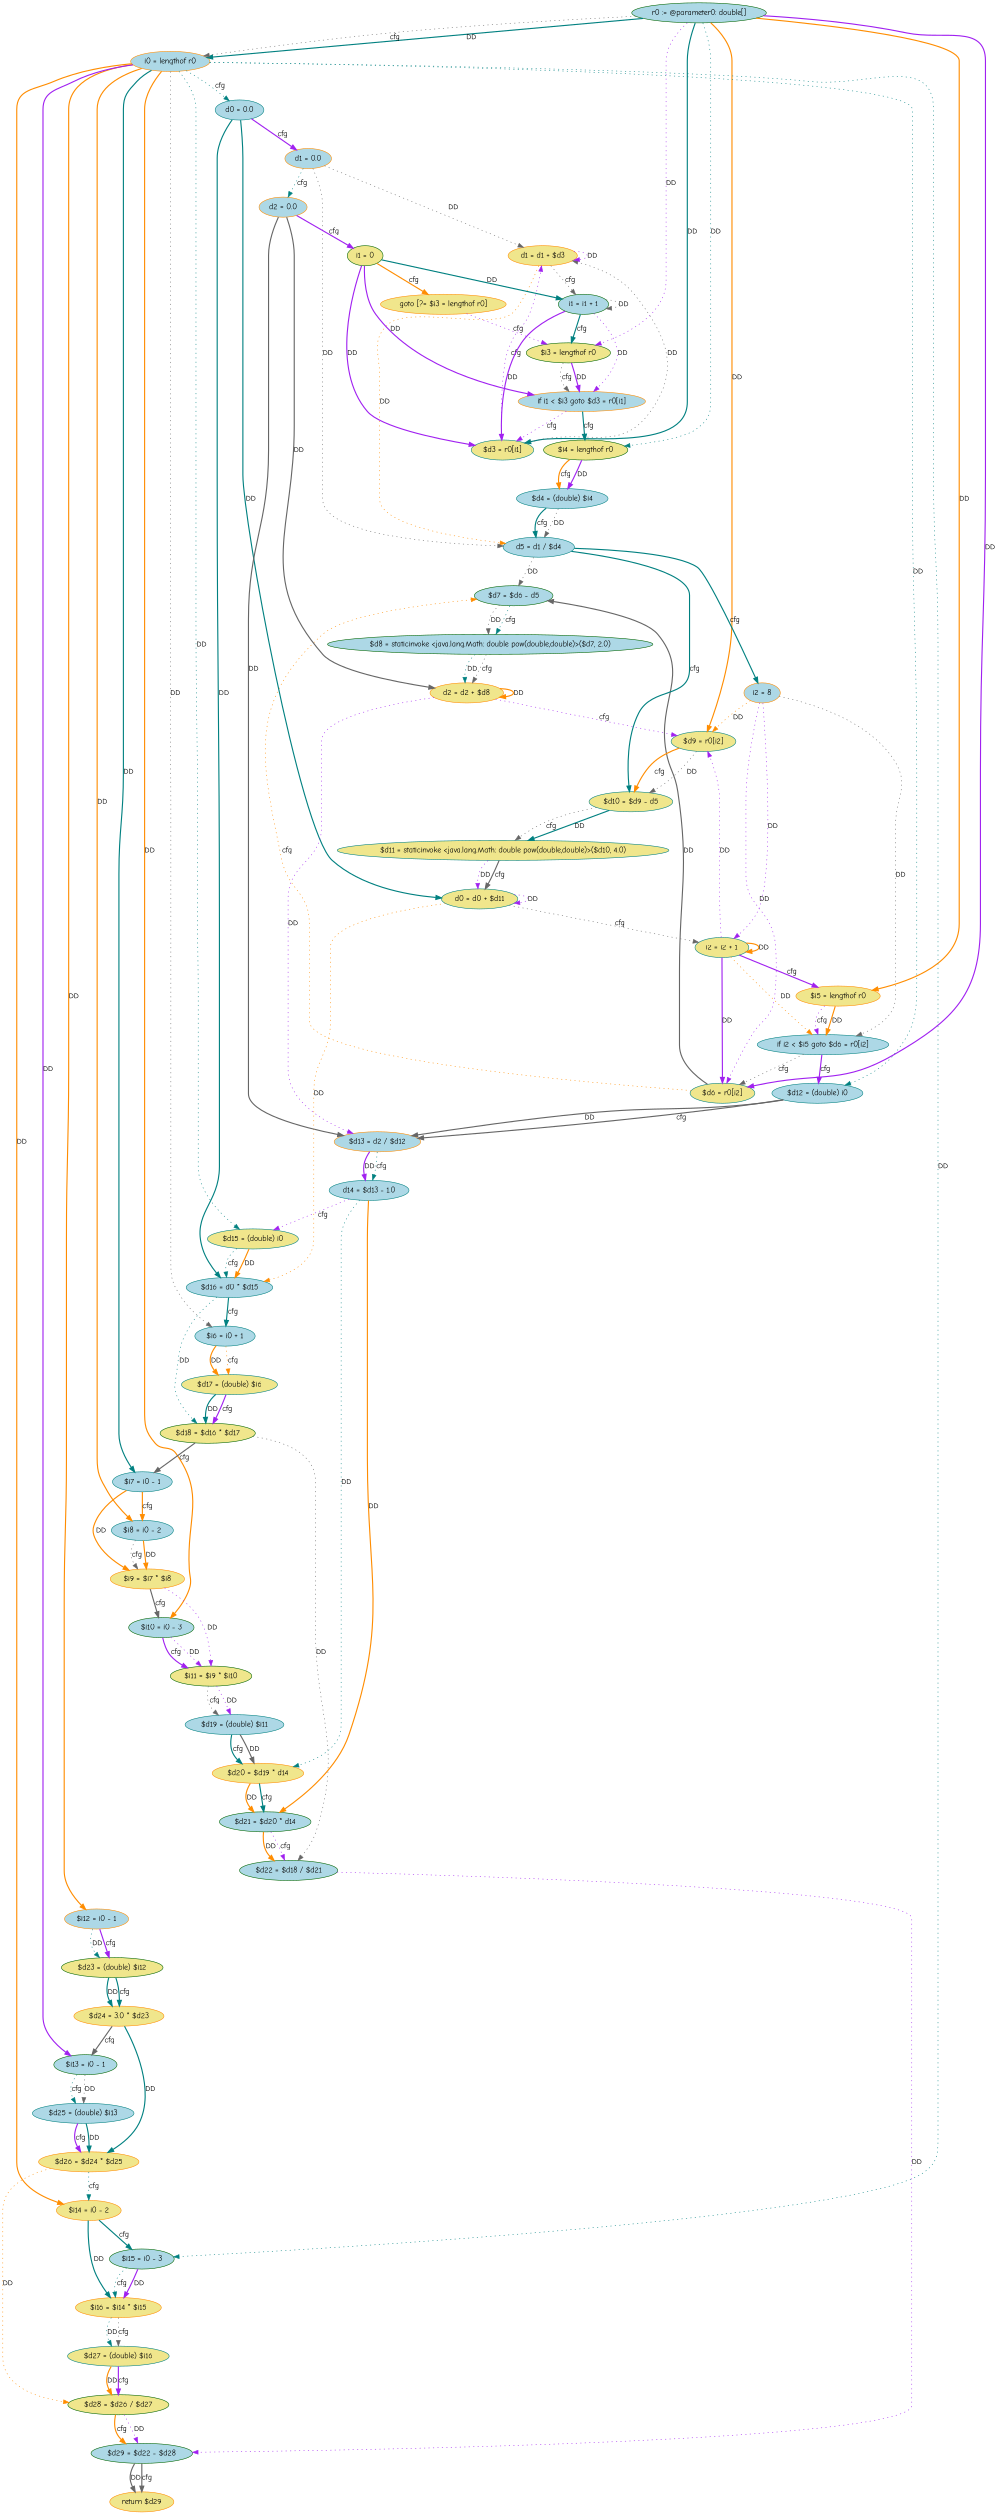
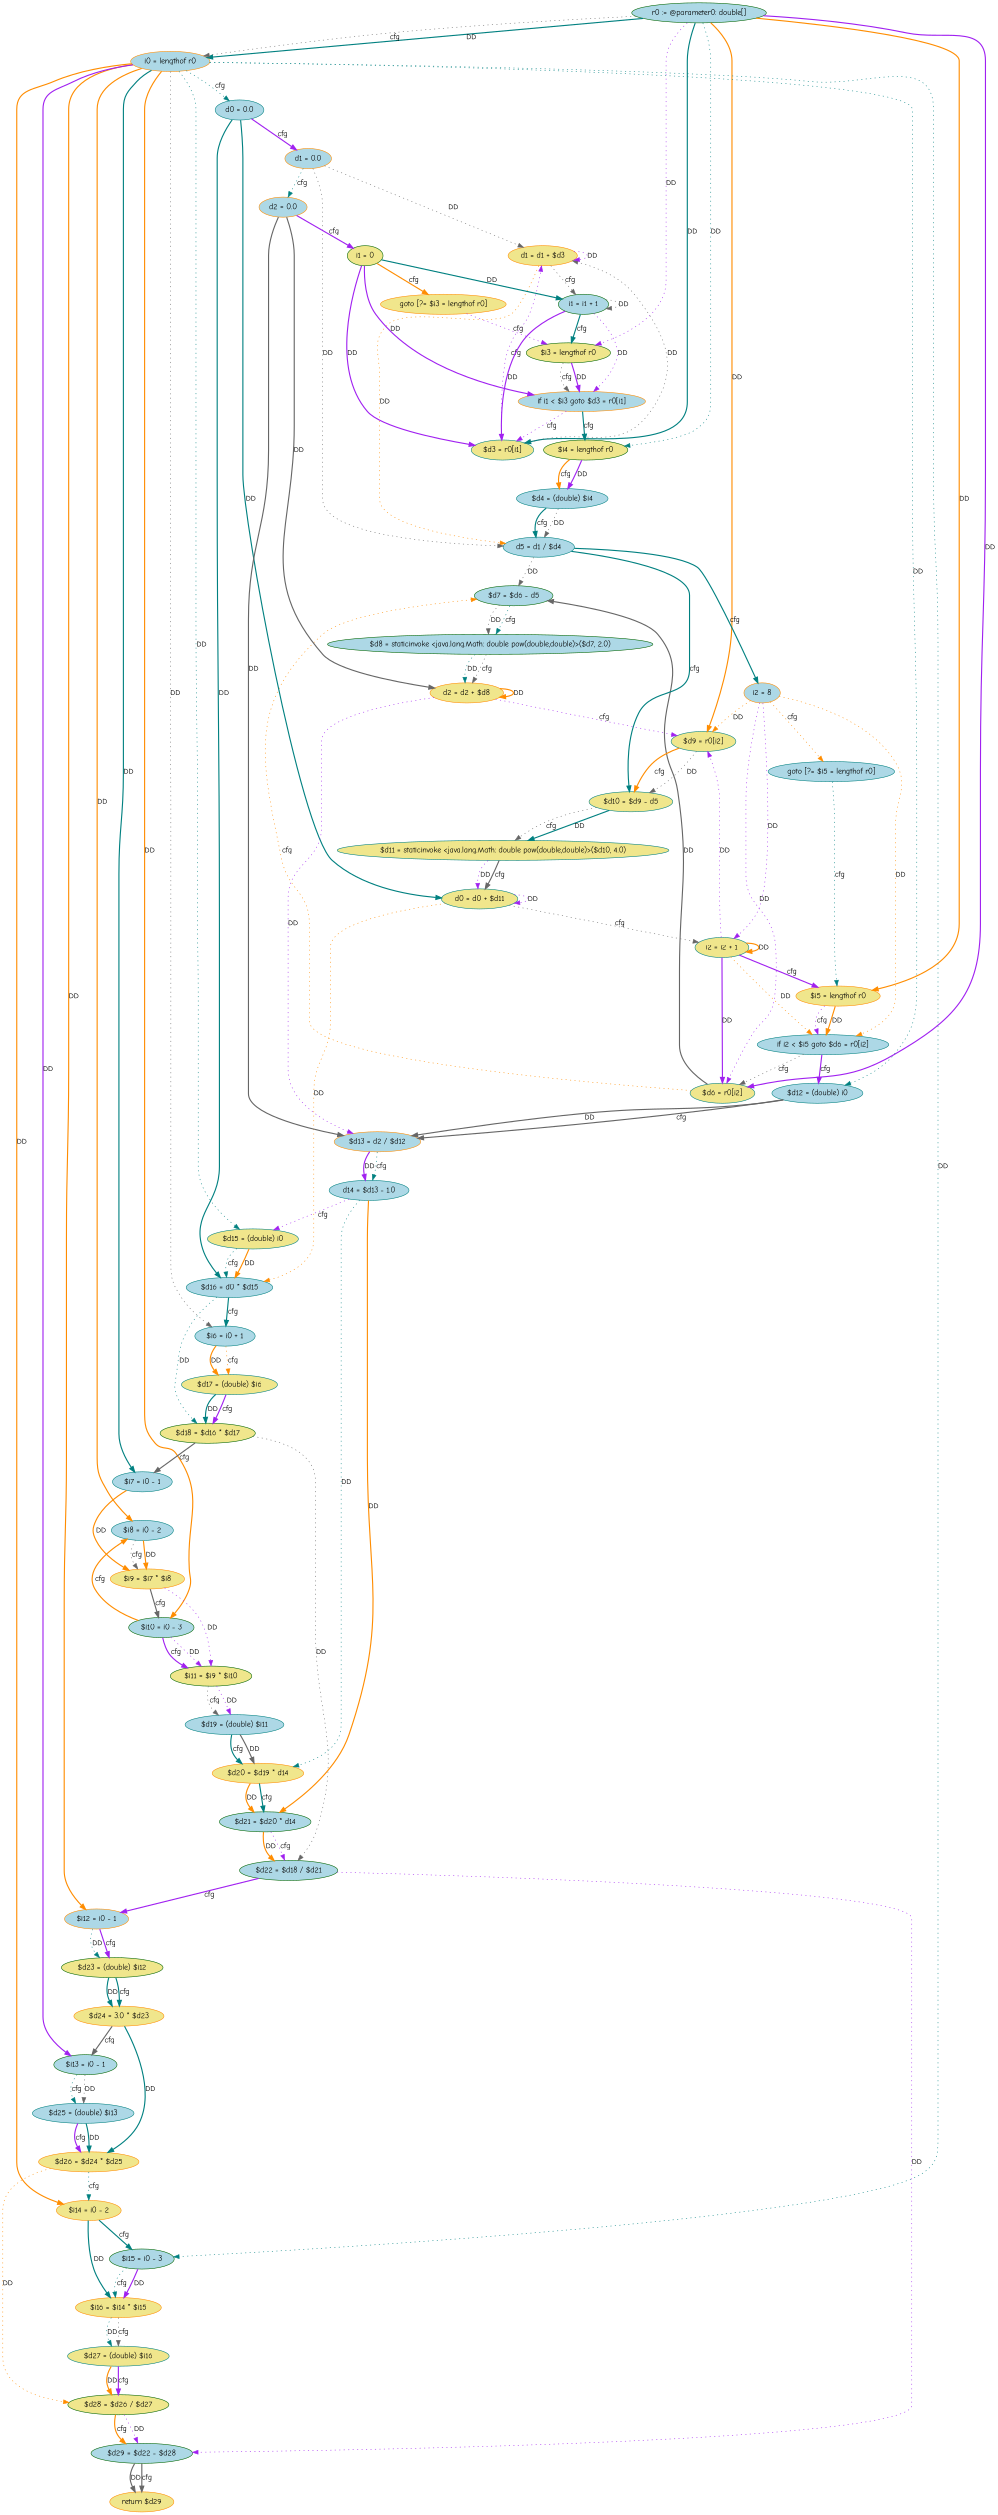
node "goto [?= $i5 = lengthof r0]": added
edge "i2 = 8" -> "if i2 < $i5 goto $d6 = r0[i2]": color gray40 -> darkorange
edge "$i7 = i0 - 1" -> "$i8 = i0 - 2": now "$i10 = i0 - 3" -> "$i8 = i0 - 2"
edge "$d22 = $d18 / $d21" -> "$i12 = i0 - 1": added, label "cfg"
